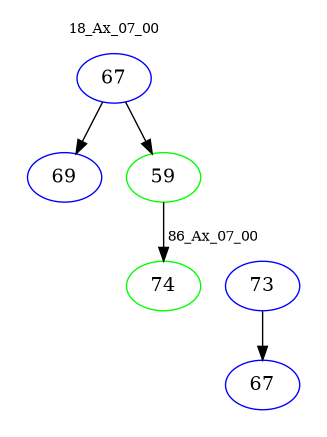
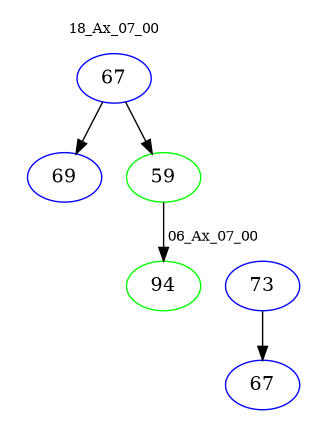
cluster "86_Ax_07_00": label "86_Ax_07_00" -> "06_Ax_07_00"
node "74": label "74" -> "94"
